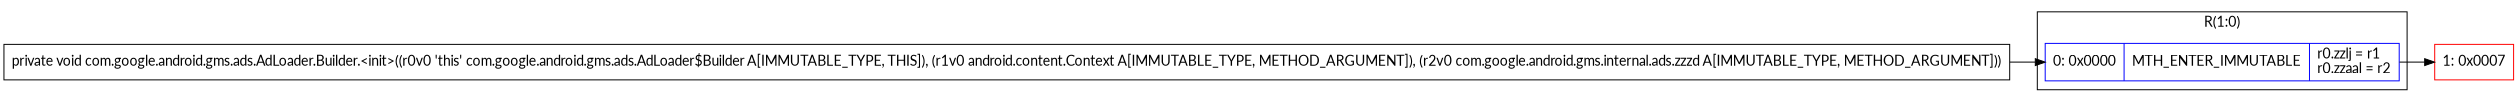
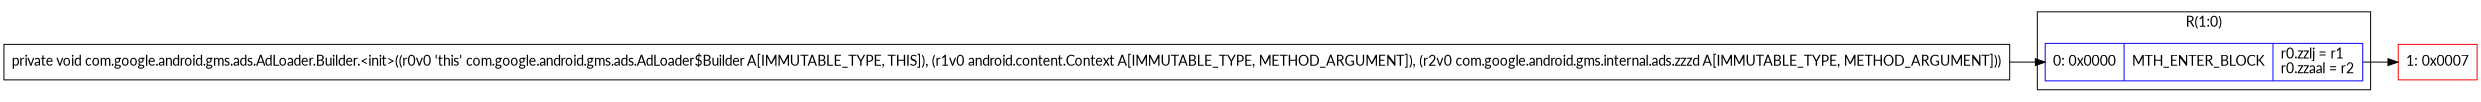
node "0: 0x0000": text "MTH_ENTER_IMMUTABLE" -> "MTH_ENTER_BLOCK"
